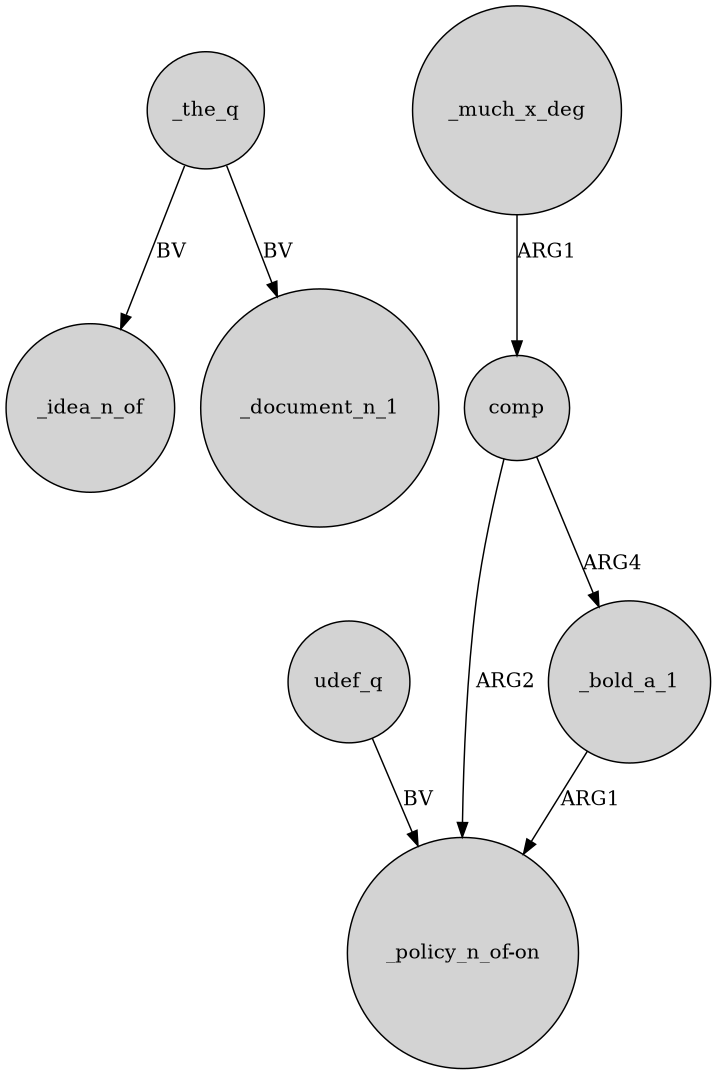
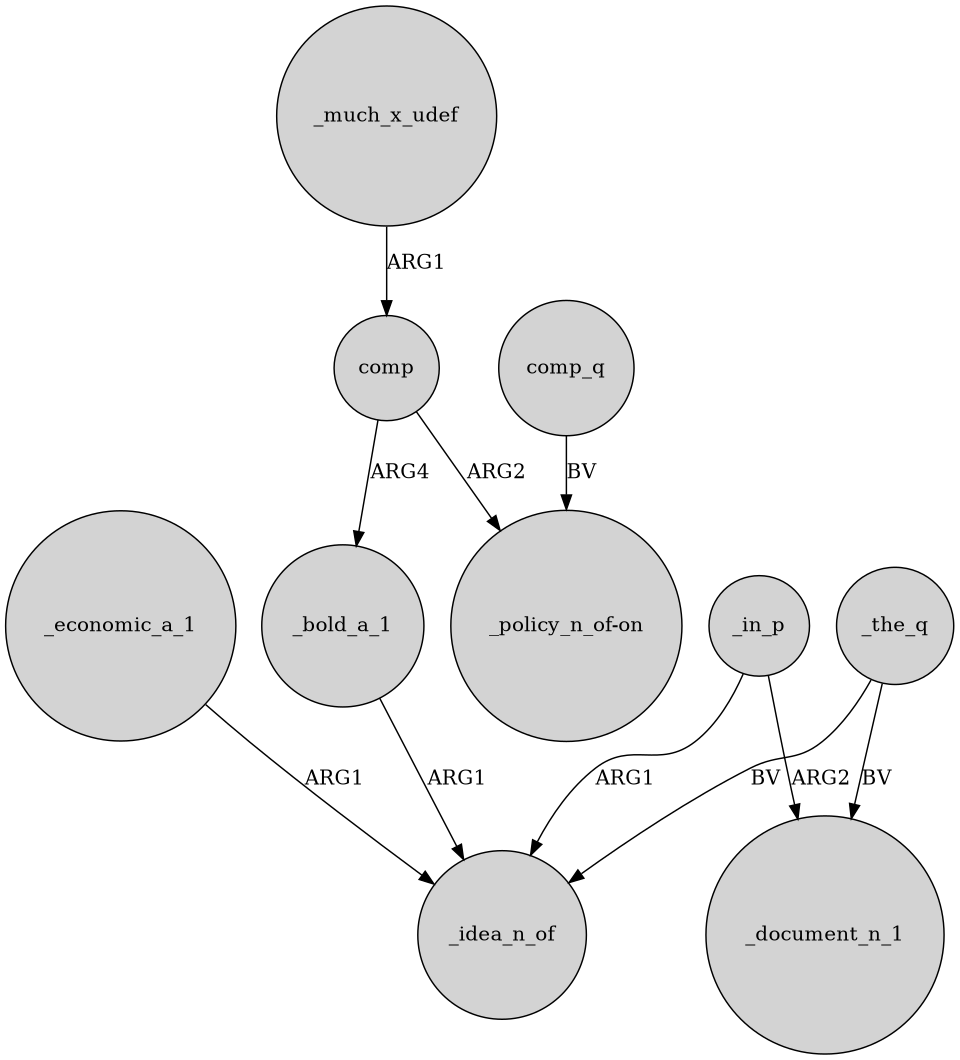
node "_much_x_deg": label "_much_x_deg" -> "_much_x_udef"
node "_economic_a_1": added
node "_in_p": added
node "udef_q": label "udef_q" -> "comp_q"
edge "_bold_a_1" -> "_policy_n_of-on": now "_bold_a_1" -> "_idea_n_of"
